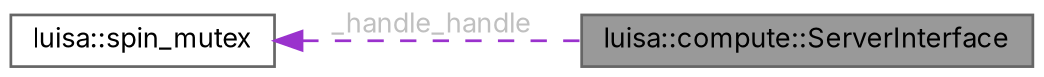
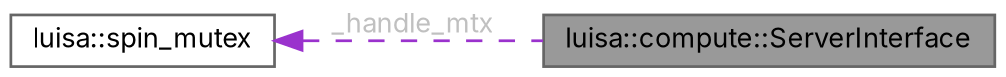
edge "luisa::compute::ServerInterface" -> "luisa::spin_mutex": label " _handle_handle" -> " _handle_mtx"
